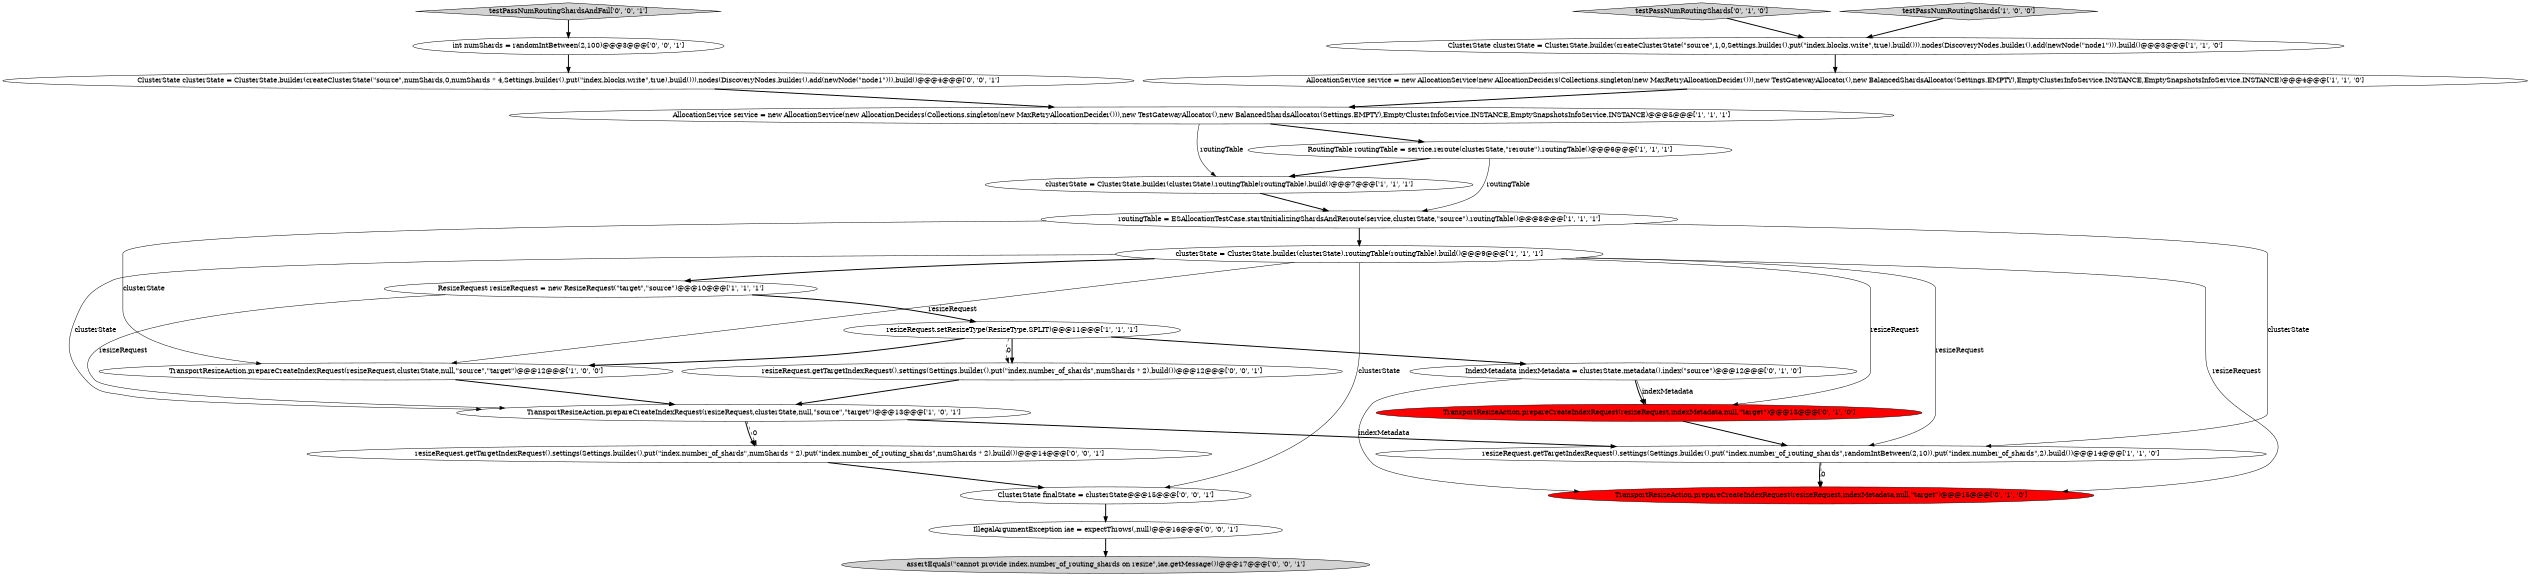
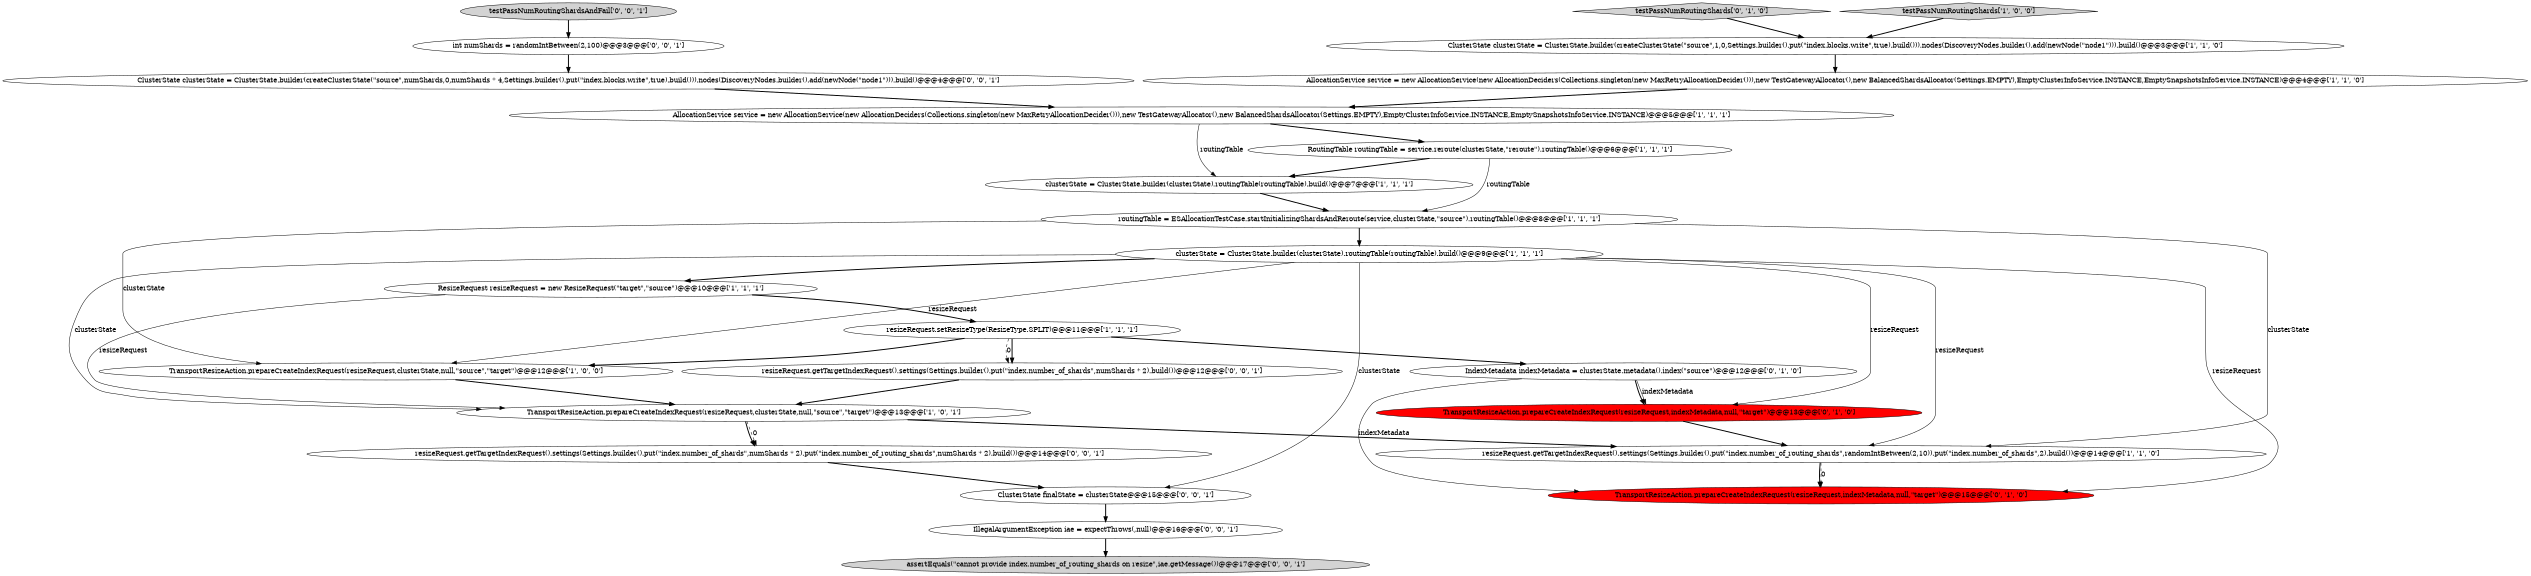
node "testPassNumRoutingShardsAndFail['0', '0', '1']": shape diamond -> ellipse
